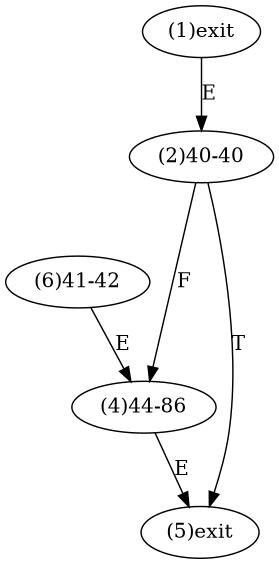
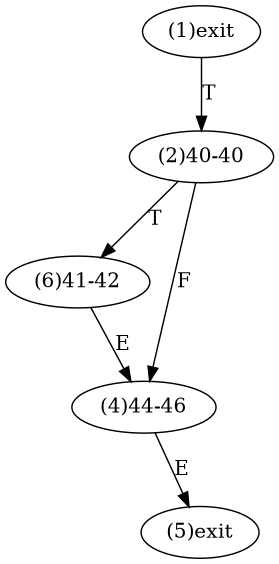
edge "(1)exit" -> "(2)40-40": label "E" -> "T"
edge "(2)40-40" -> "(5)exit": now "(2)40-40" -> "(6)41-42"
node "(4)44-86": label "(4)44-86" -> "(4)44-46"
